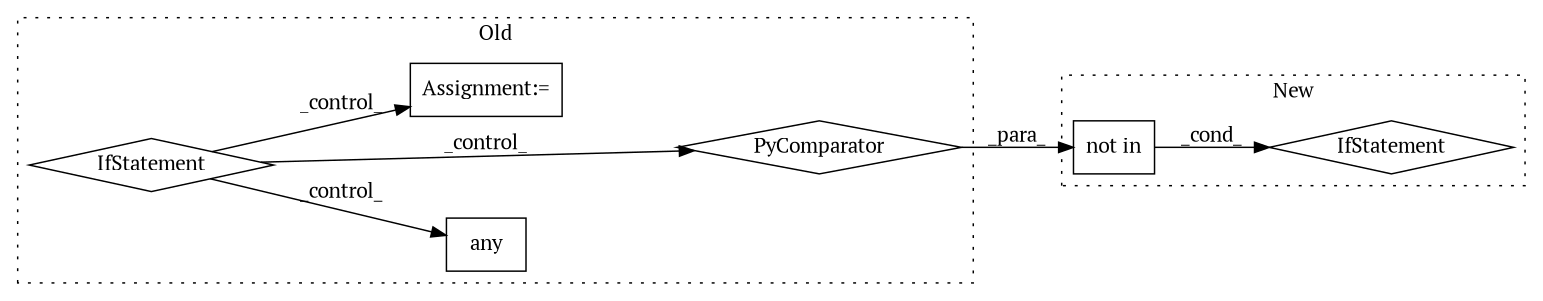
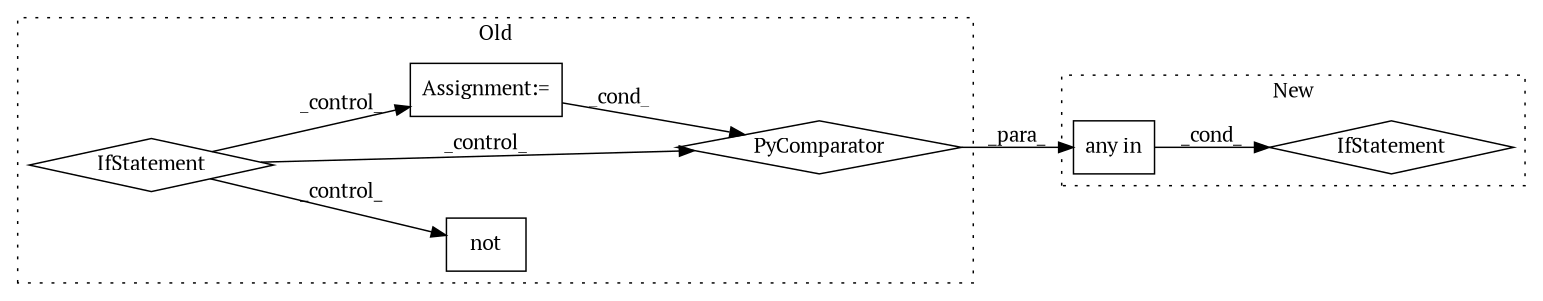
edge "Assignment:=" -> "PyComparator": added, label "_cond_"
node "not in": label "not in" -> "any in"
node "any": label "any" -> "not"
